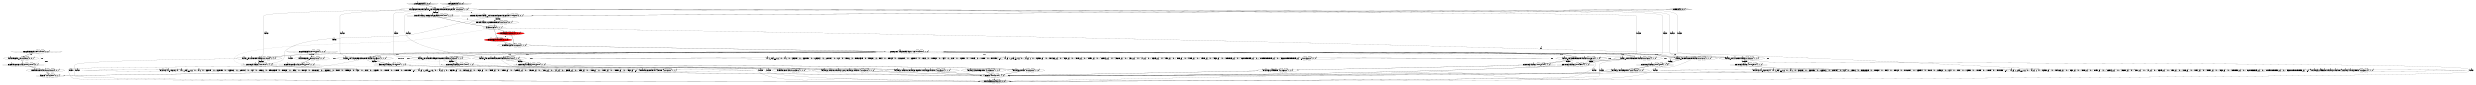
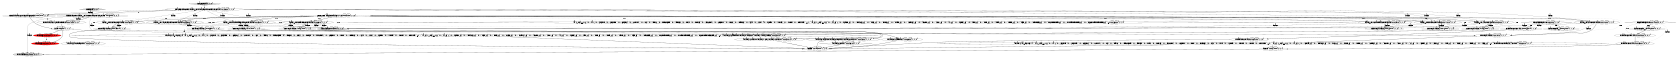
node "primaryExpression['1', '0', '0']": removed
node "_errHandler.sync(this)@@@8@@@['1', '1', '0']": removed
node "return _localctx@@@27@@@['0', '0', '1']": added
edge "_localctx.exception = re@@@87@@@['1', '1', '0']" -> "_errHandler.reportError(this,re)@@@88@@@['1', '1', '0']": removed
edge "RecognitionException re@@@19@@@['0', '0', '1']" -> "_errHandler.recover(this,re)@@@22@@@['0', '0', '1']": label "true" -> "_localctx"
edge "enterOuterAlt(_localctx,3)@@@25@@@['1', '1', '0']" -> "{setState(568)constant()}@@@26@@@['1', '1', '0']": removed
edge "_errHandler.reportError(this,re)@@@88@@@['1', '1', '0']" -> "_errHandler.recover(this,re)@@@89@@@['1', '1', '0']": style dashed -> bold
node "{setState(568)constant()}@@@26@@@['1', '1', '0']": shape ellipse -> diamond
node "{setState(567)extractExpression()}@@@19@@@['1', '1', '0']": removed
edge "{setState(575)functionExpression()}@@@50@@@['1', '1', '0']" -> "{exitRule()}@@@91@@@['1', '1', '0']": style bold -> dotted
edge "_errHandler.recover(this,re)@@@89@@@['1', '1', '0']" -> "{exitRule()}@@@91@@@['1', '1', '0']": style dashed -> bold
edge "{exitRule()}@@@91@@@['1', '1', '0']" -> "return _localctx@@@94@@@['1', '1', '0']": removed
